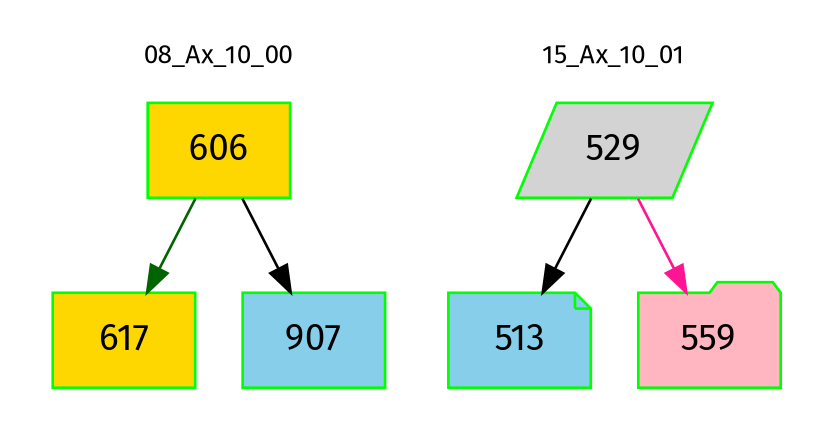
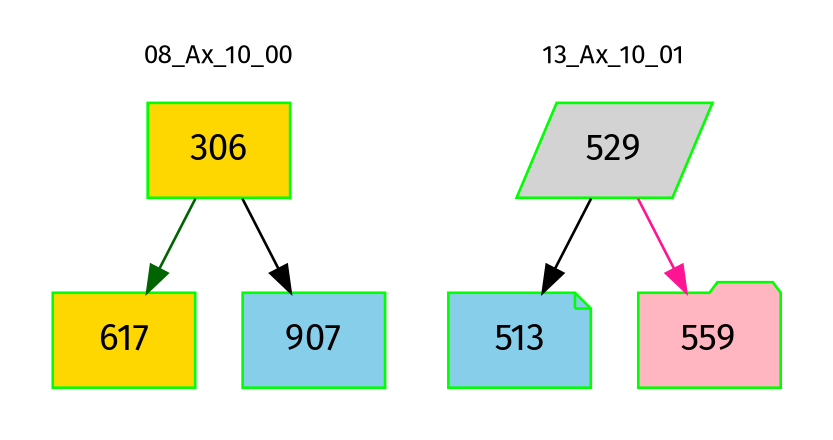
cluster "15_Ax_10_01": label "15_Ax_10_01" -> "13_Ax_10_01"
node "606": label "606" -> "306"
